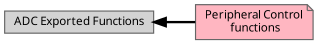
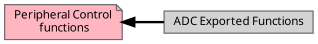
edge "Peripheral Control functions" -> "ADC Exported Functions": reversed
